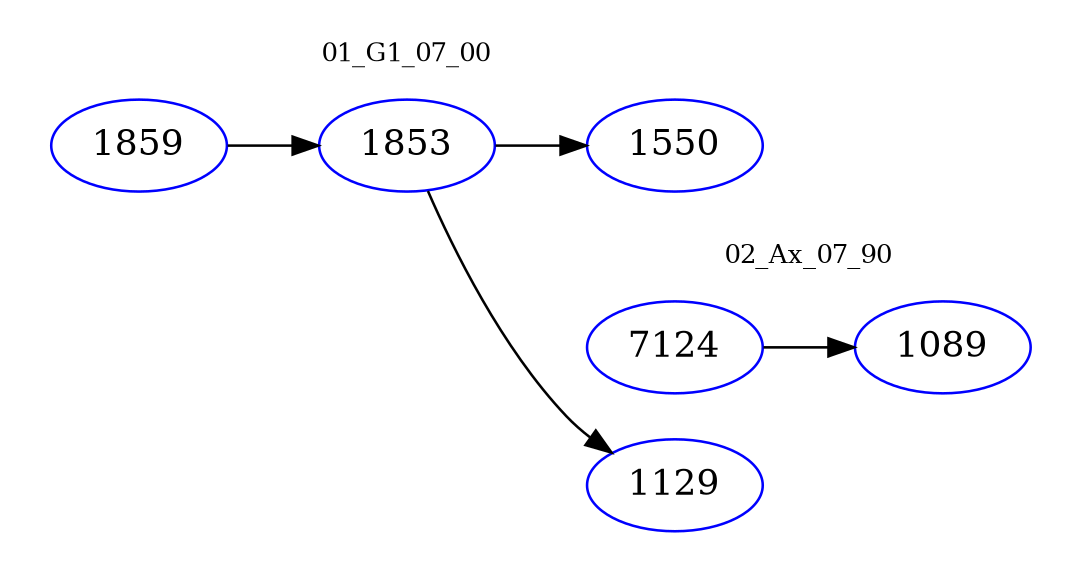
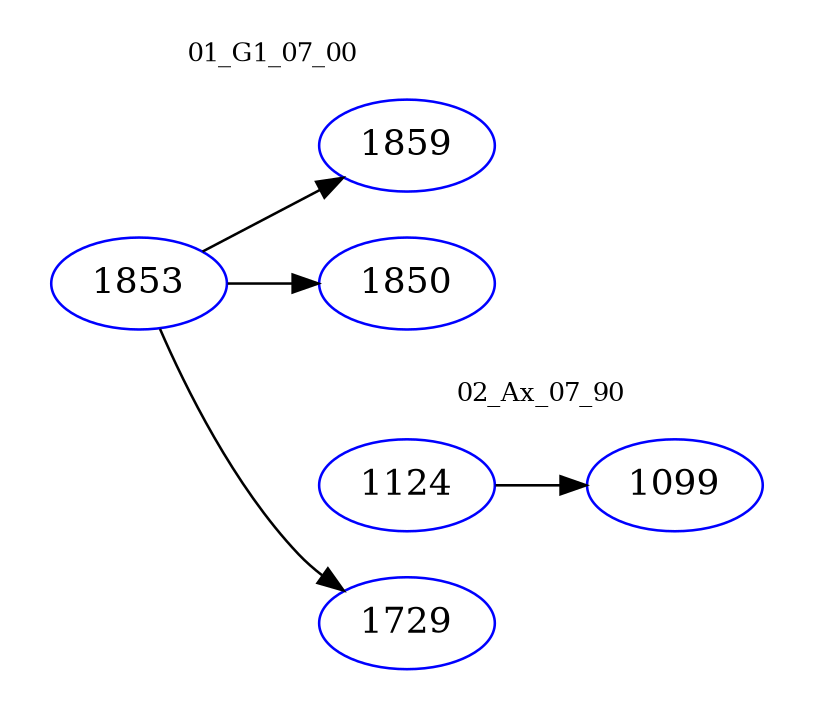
edge "1859" -> "1853": reversed
node "1550": label "1550" -> "1850"
node "7124": label "7124" -> "1124"
node "1089": label "1089" -> "1099"
node "1129": label "1129" -> "1729"
